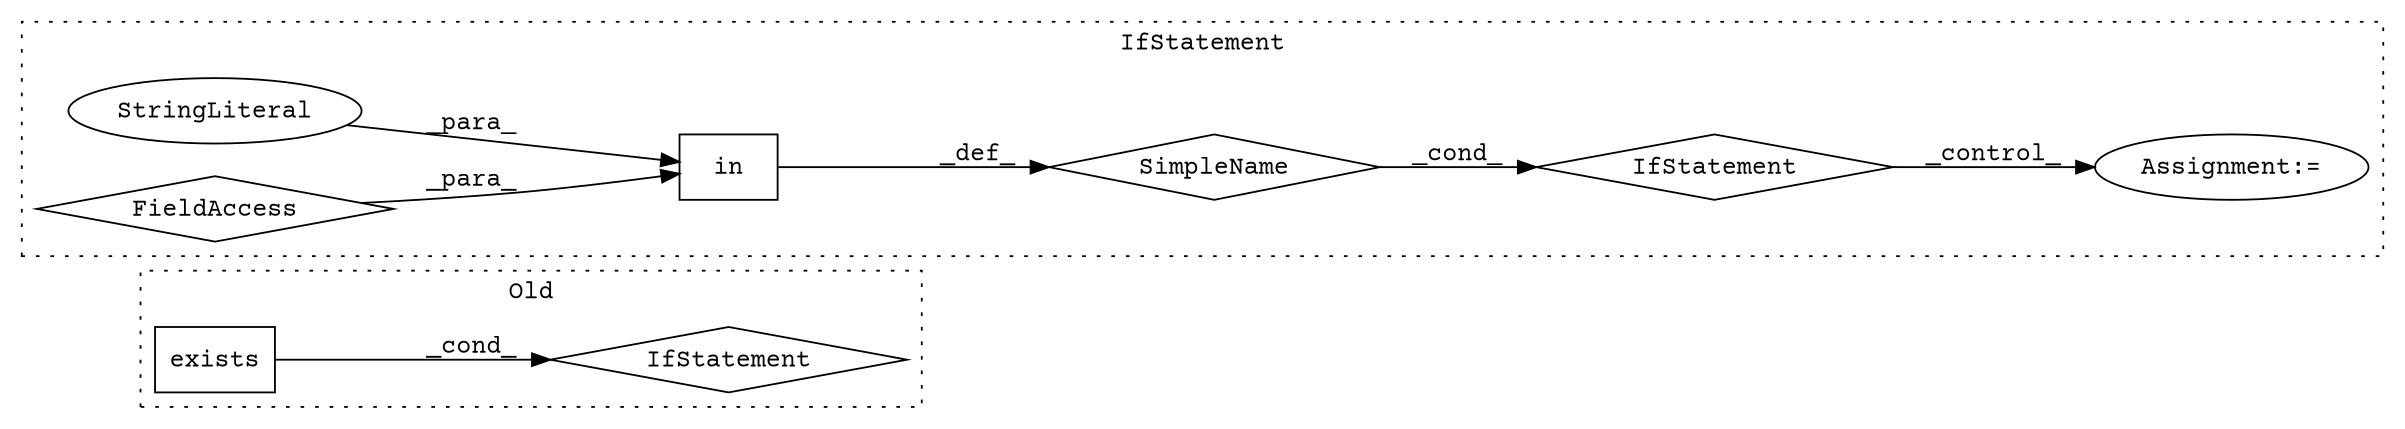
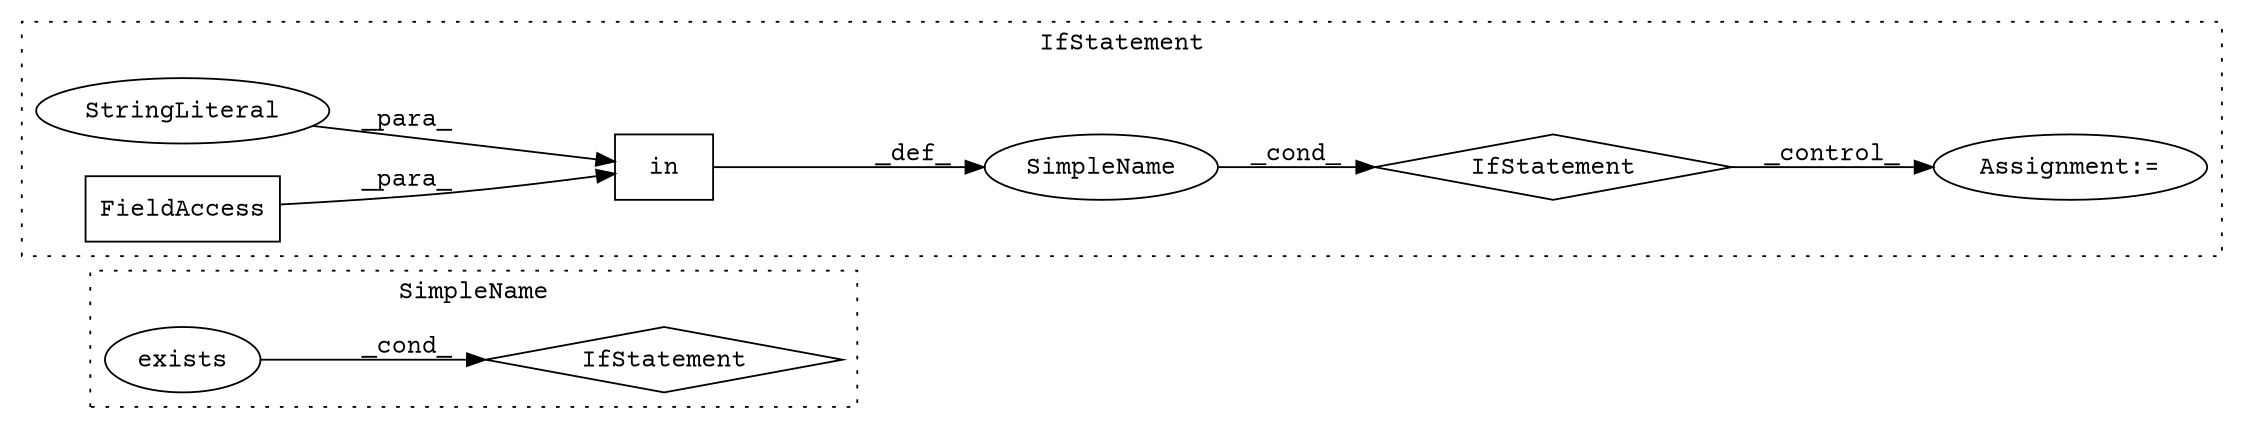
node "SimpleName": shape diamond -> ellipse
node "FieldAccess": shape diamond -> box
cluster "Old": label "Old" -> "SimpleName"
node "exists": shape box -> ellipse
